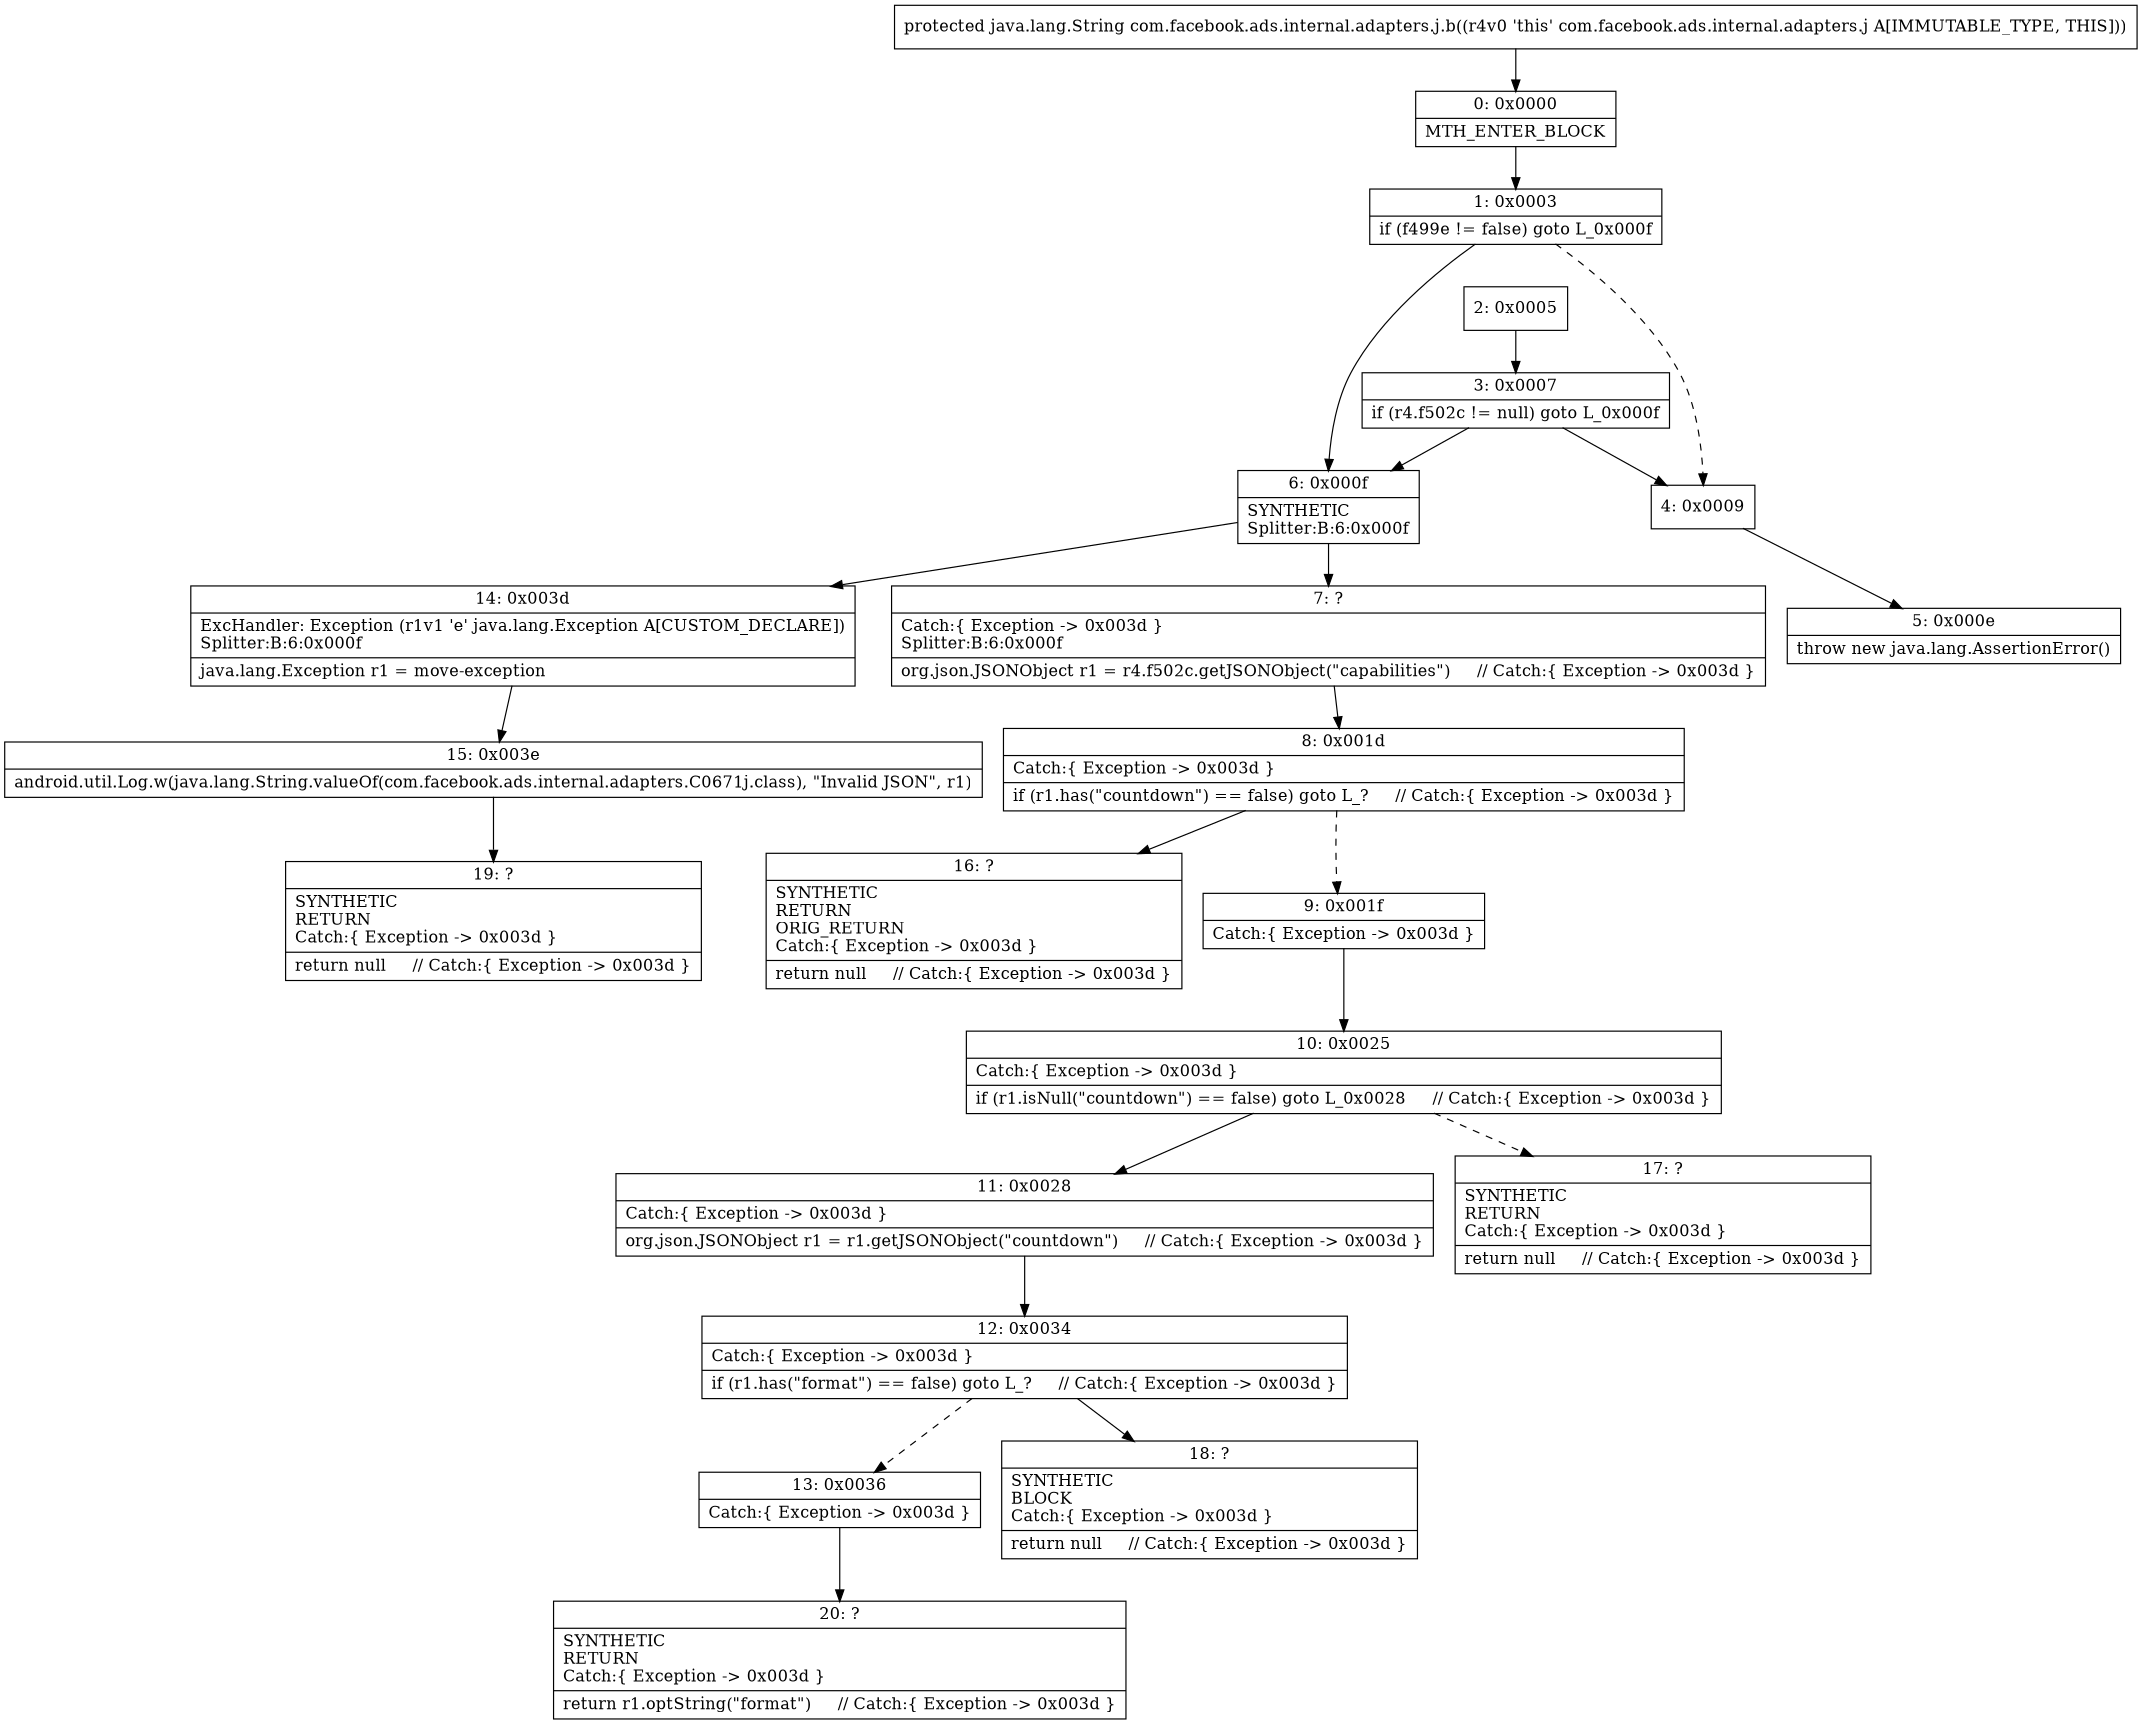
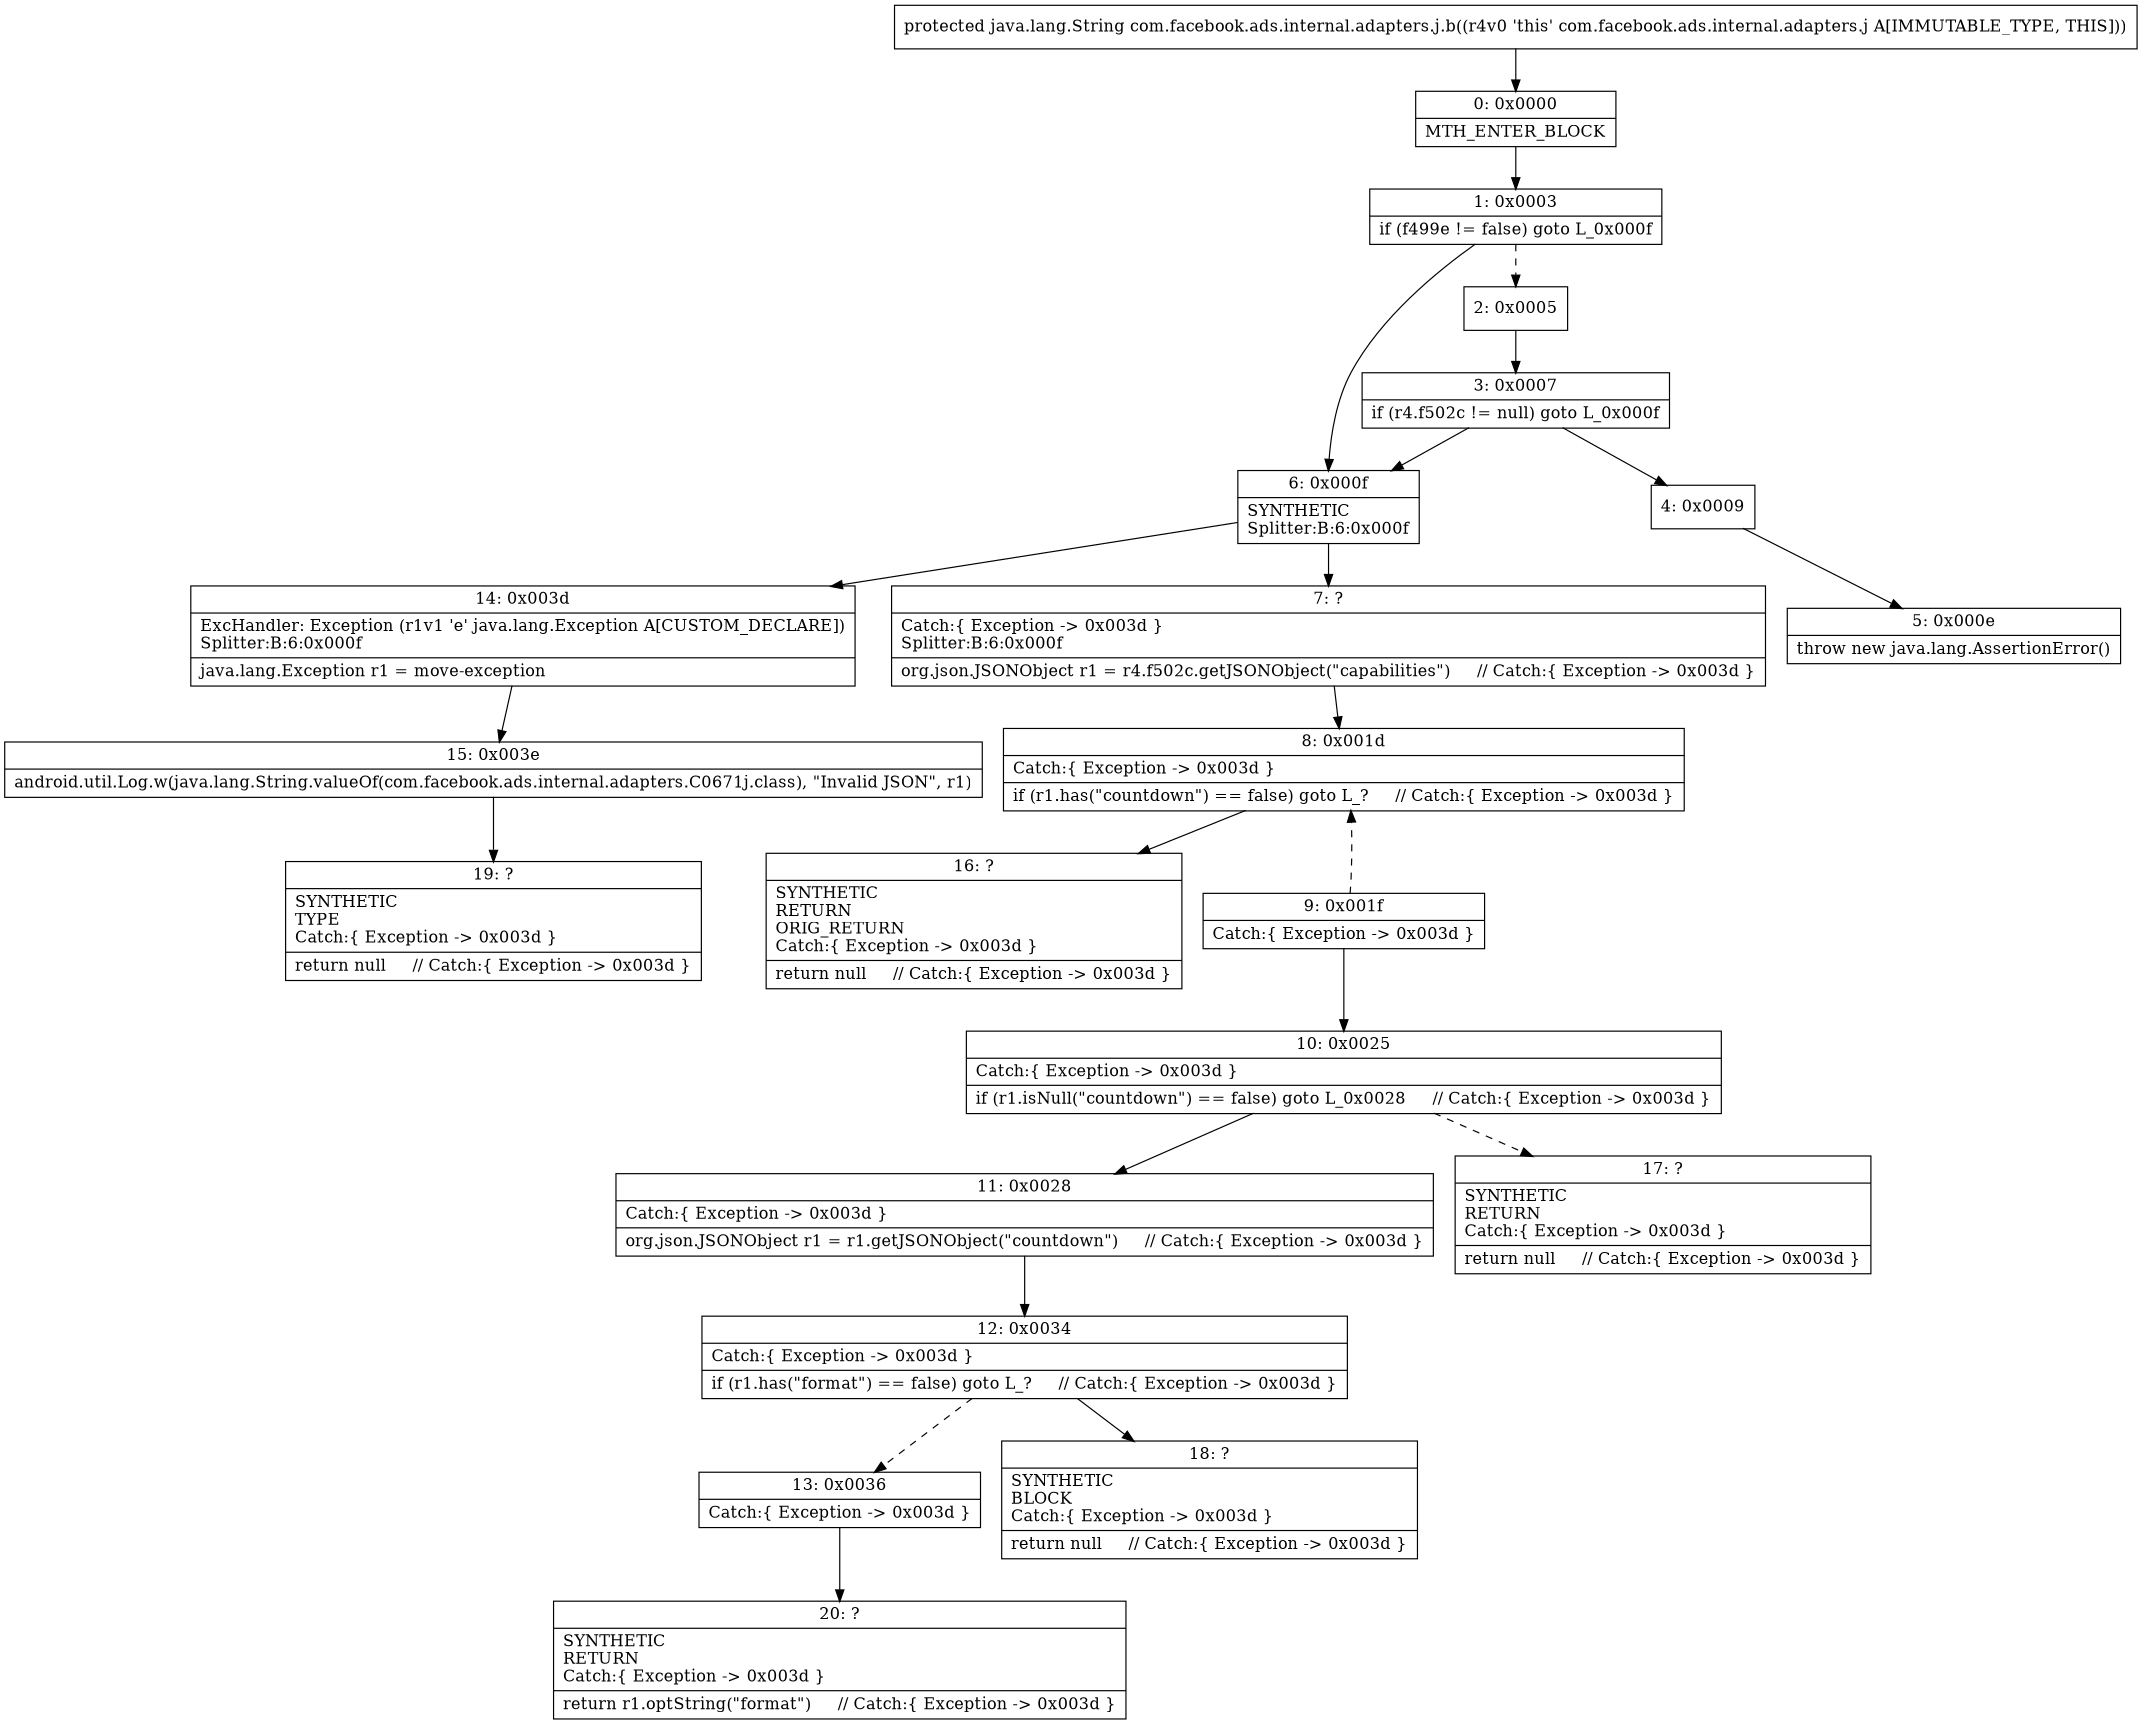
edge "1: 0x0003" -> "4: 0x0009": now "1: 0x0003" -> "2: 0x0005"
edge "8: 0x001d" -> "9: 0x001f": reversed
node "19: ?": text "RETURN" -> "TYPE"
